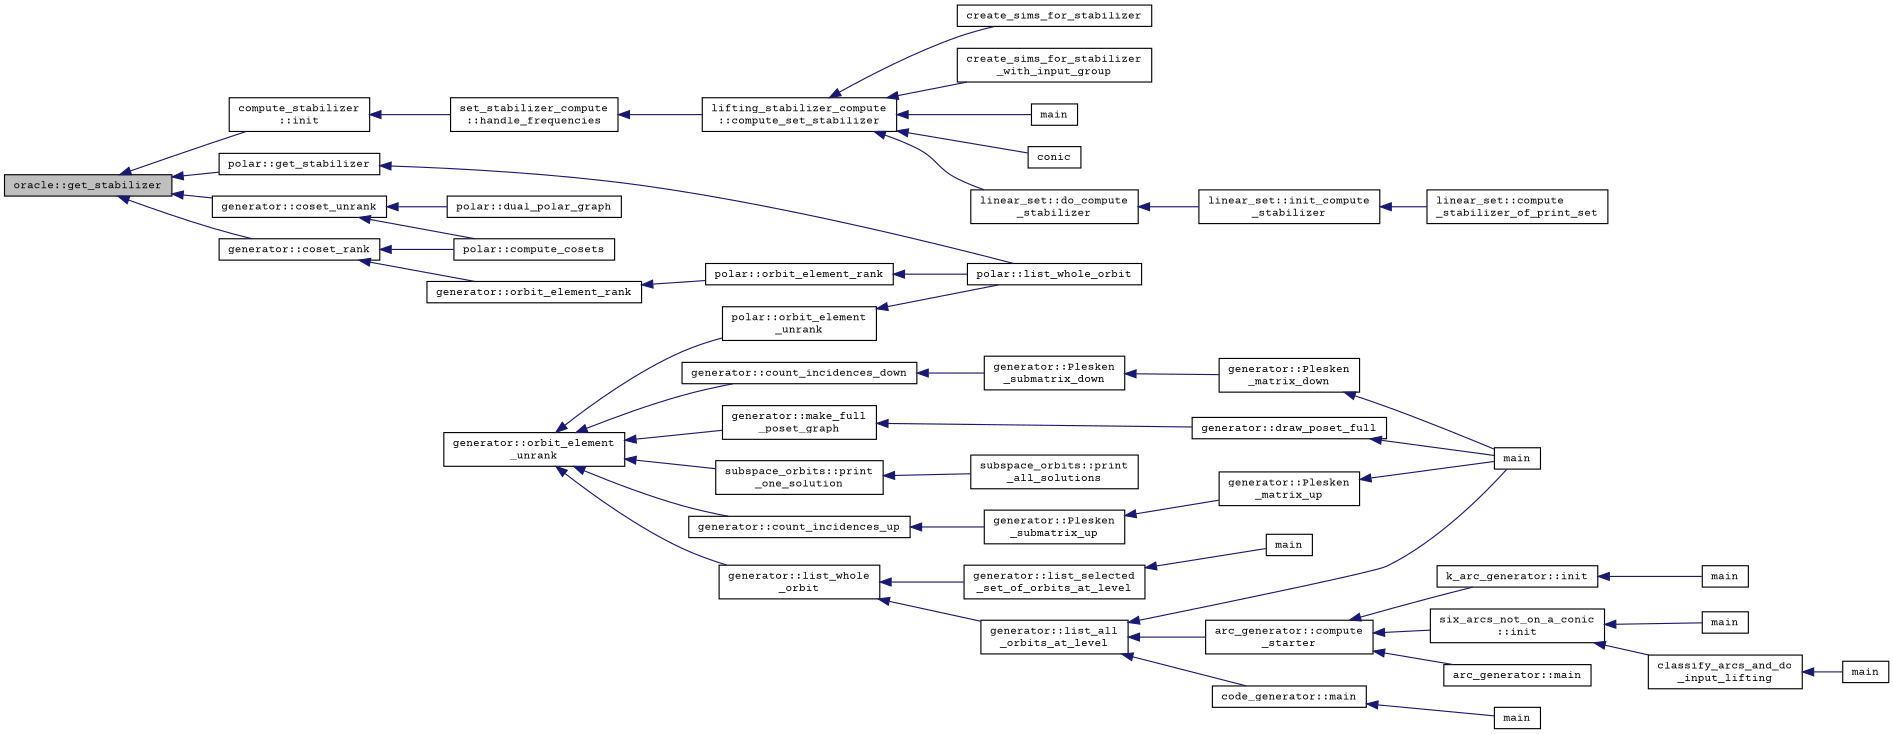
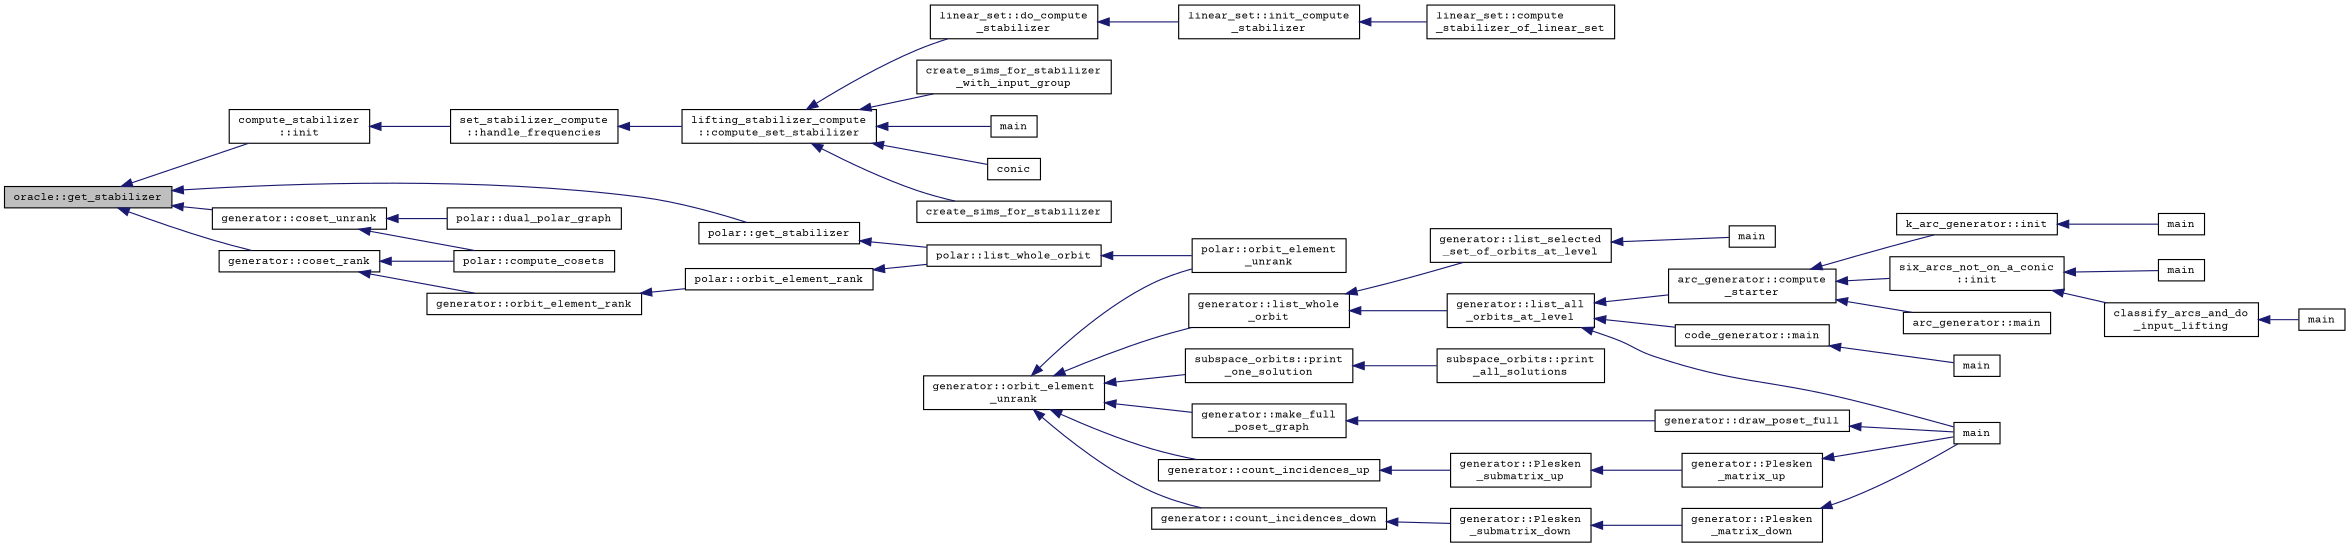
node "linear_set::compute _stabilizer_of_print_set": label "linear_set::compute _stabilizer_of_print_set" -> "linear_set::compute _stabilizer_of_linear_set"
edge "polar::list_whole_orbit" -> "polar::orbit_element _unrank": reversed
